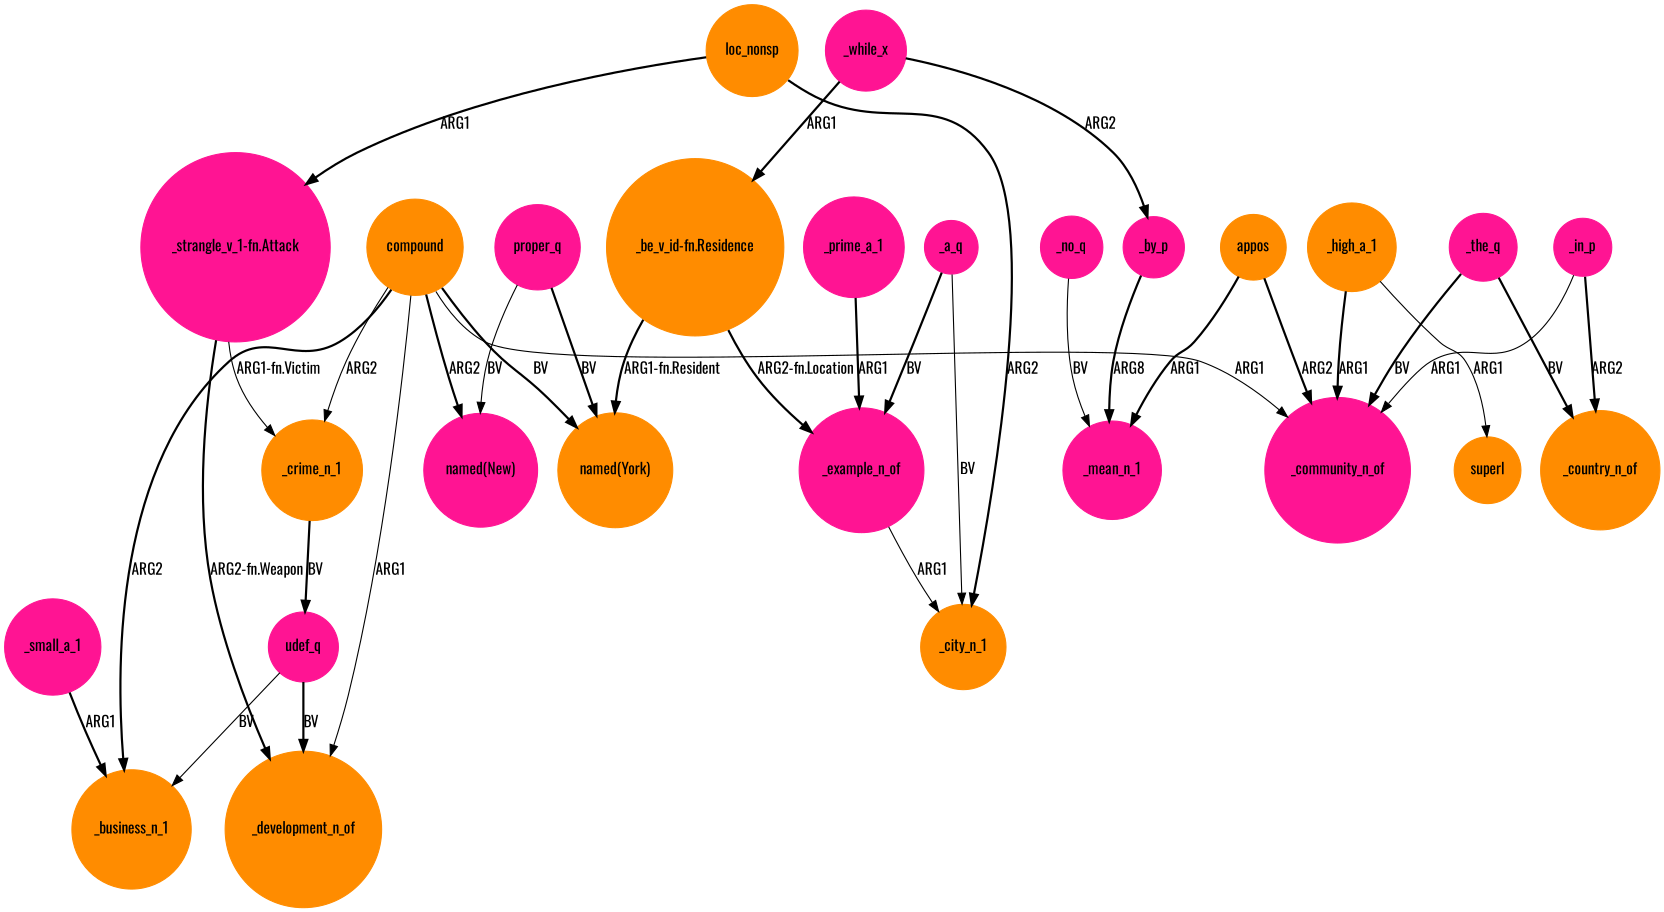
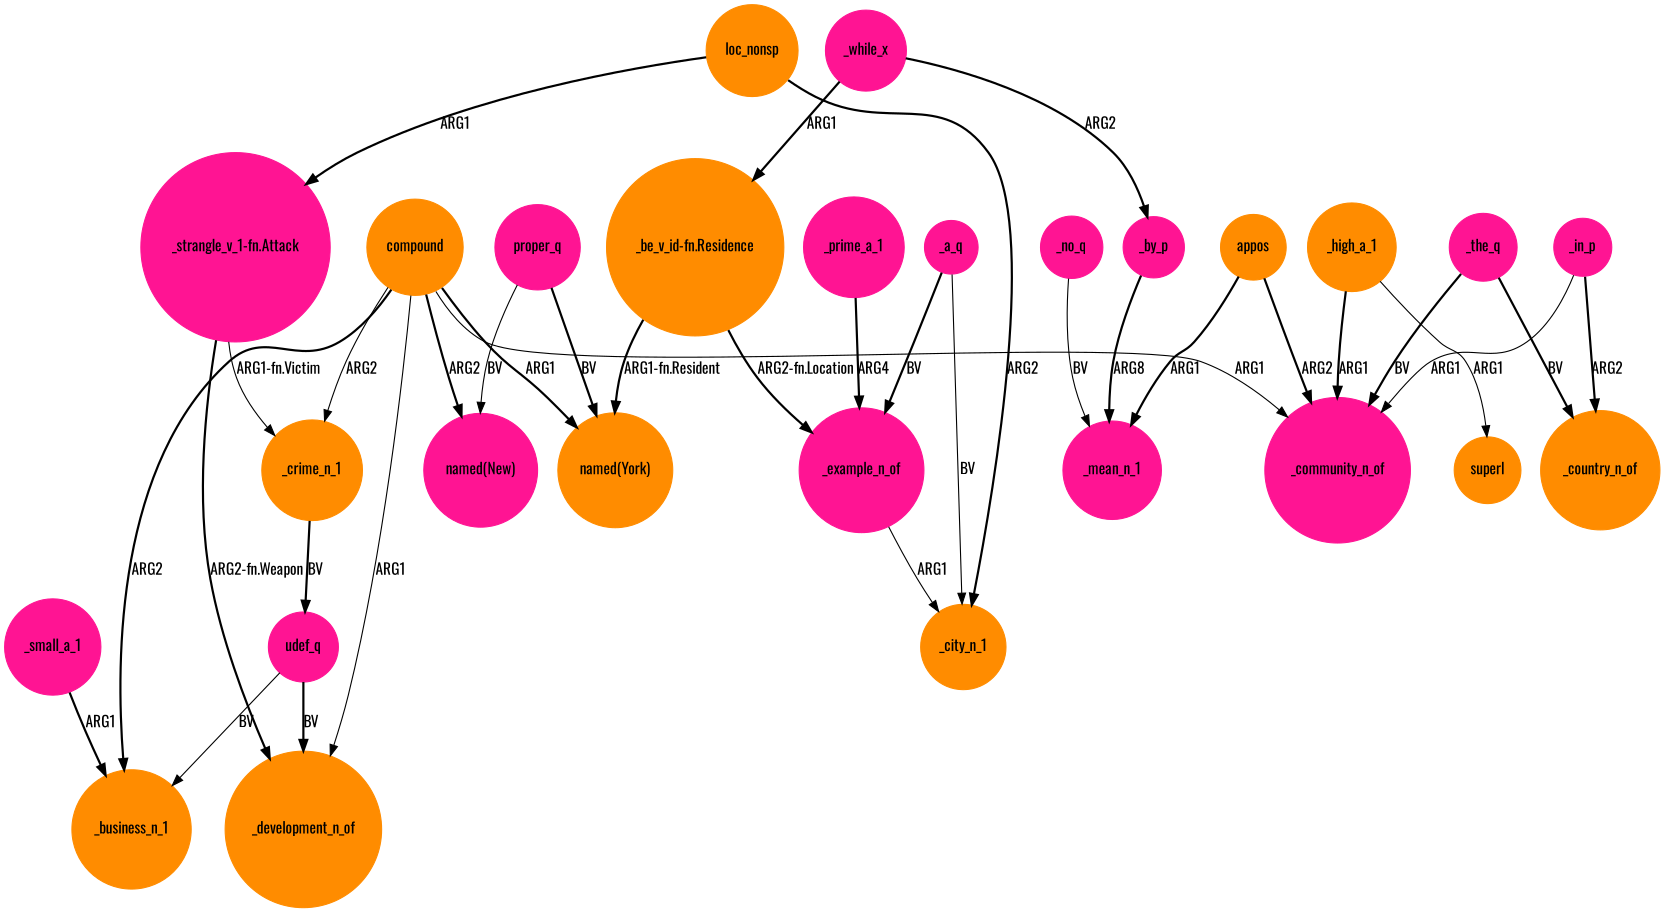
edge "compound" -> "named(York)": label "BV" -> "ARG1"
edge "_prime_a_1" -> "_example_n_of": label "ARG1" -> "ARG4"
